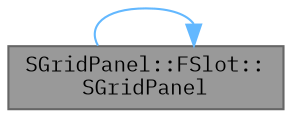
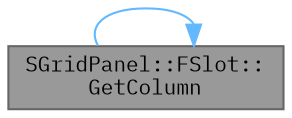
node "SGridPanel::FSlot:: SGridPanel": label "SGridPanel::FSlot:: SGridPanel" -> "SGridPanel::FSlot:: GetColumn"
